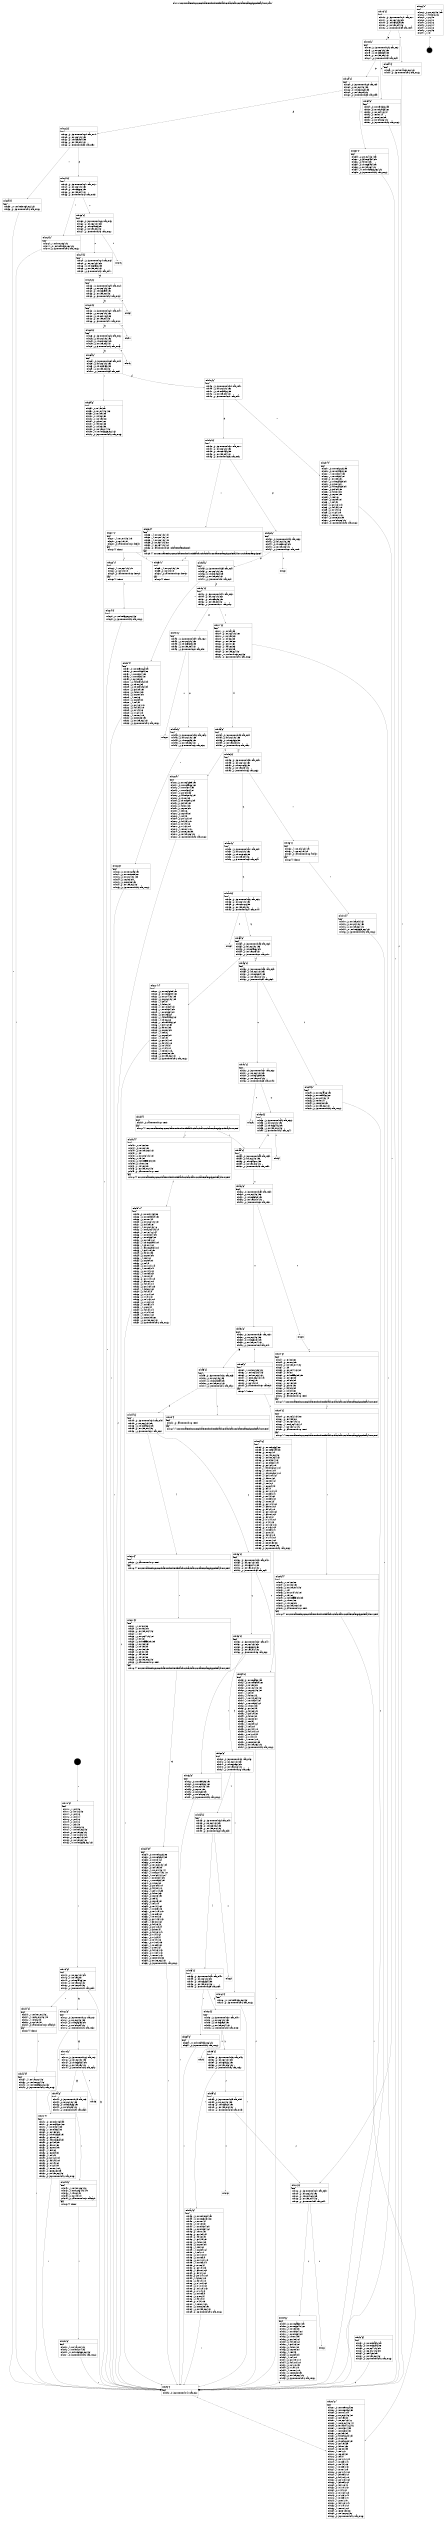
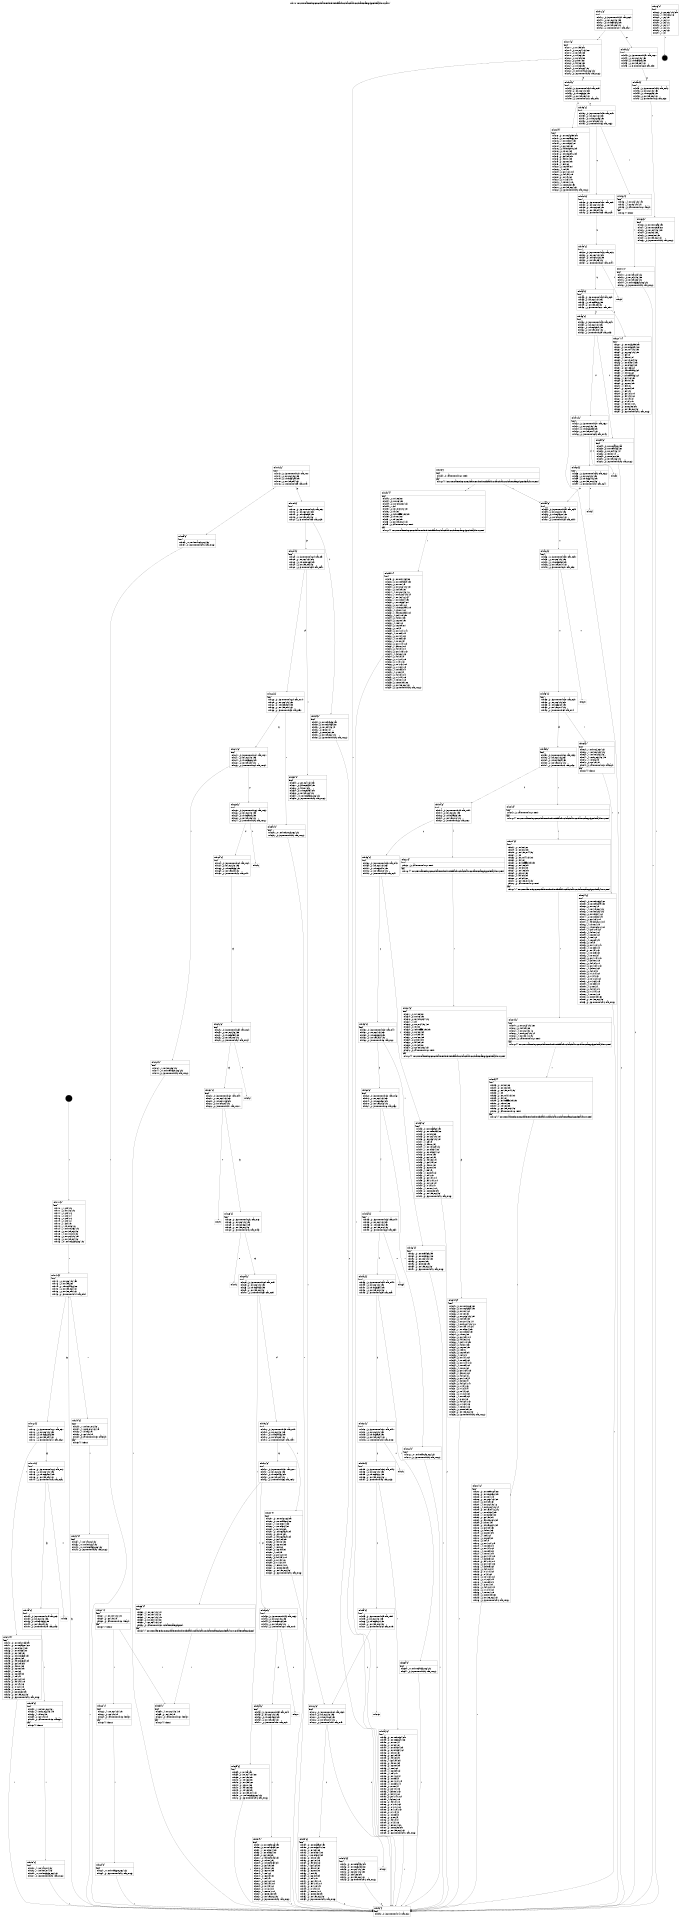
edge "0x40195a [28]" -> "0x401976 [28]": removed, label "21"
node "0x40262e": removed
edge "0x4026d0" -> "0x402047 [52]": now "0x402042 [5]" -> "0x402047 [52]"
edge "0x402973 [5]" -> "0x4020c1 [167]": reversed
